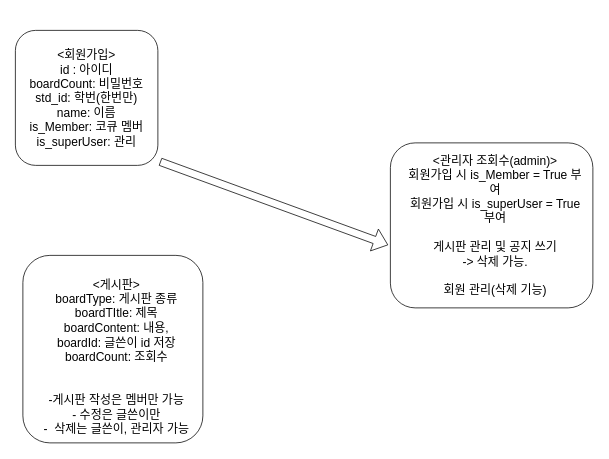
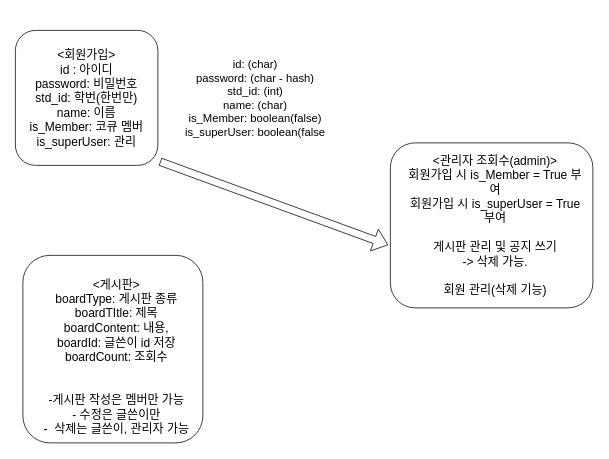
node "id: (char) password: (char - hash) std_id: (int) name: (char) is_Member: boolean(false) is_superUser: boolean(false": added
node "<회원가입> id : 아이디 boardCount: 비밀번호 std_id: 학번(한번만) name: 이름 is_Member: 코큐 멤버 is_superUser: 관리": label "<회원가입> id : 아이디 boardCount: 비밀번호 std_id: 학번(한번만) name: 이름 is_Member: 코큐 멤버 is_superUser: 관리" -> "<회원가입> id : 아이디 password: 비밀번호 std_id: 학번(한번만) name: 이름 is_Member: 코큐 멤버 is_superUser: 관리"
